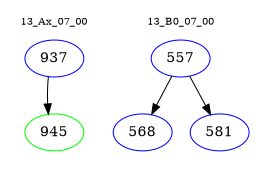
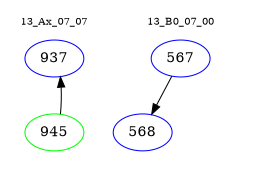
cluster "13_Ax_07_00": label "13_Ax_07_00" -> "13_Ax_07_07"
node "557": label "557" -> "567"
edge "937" -> "945": reversed
node "581": removed
